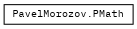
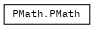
node "PavelMorozov.PMath": label "PavelMorozov.PMath" -> "PMath.PMath"
